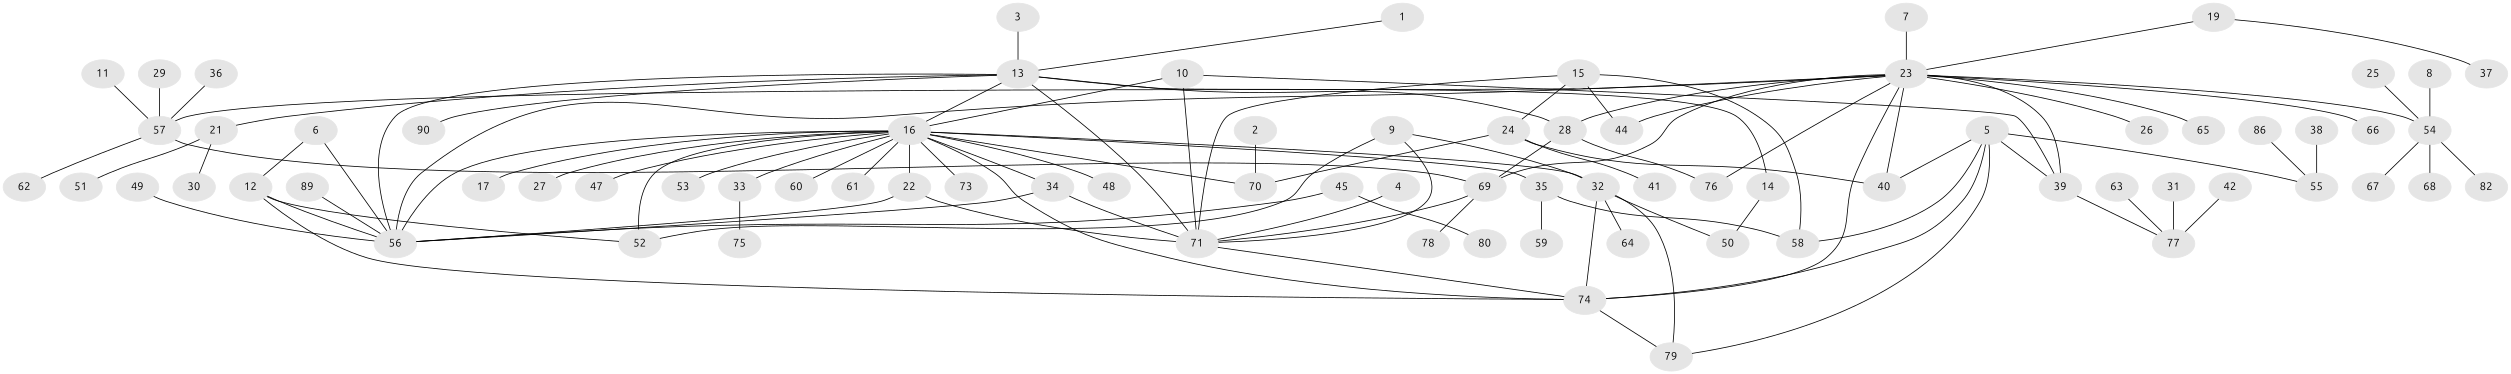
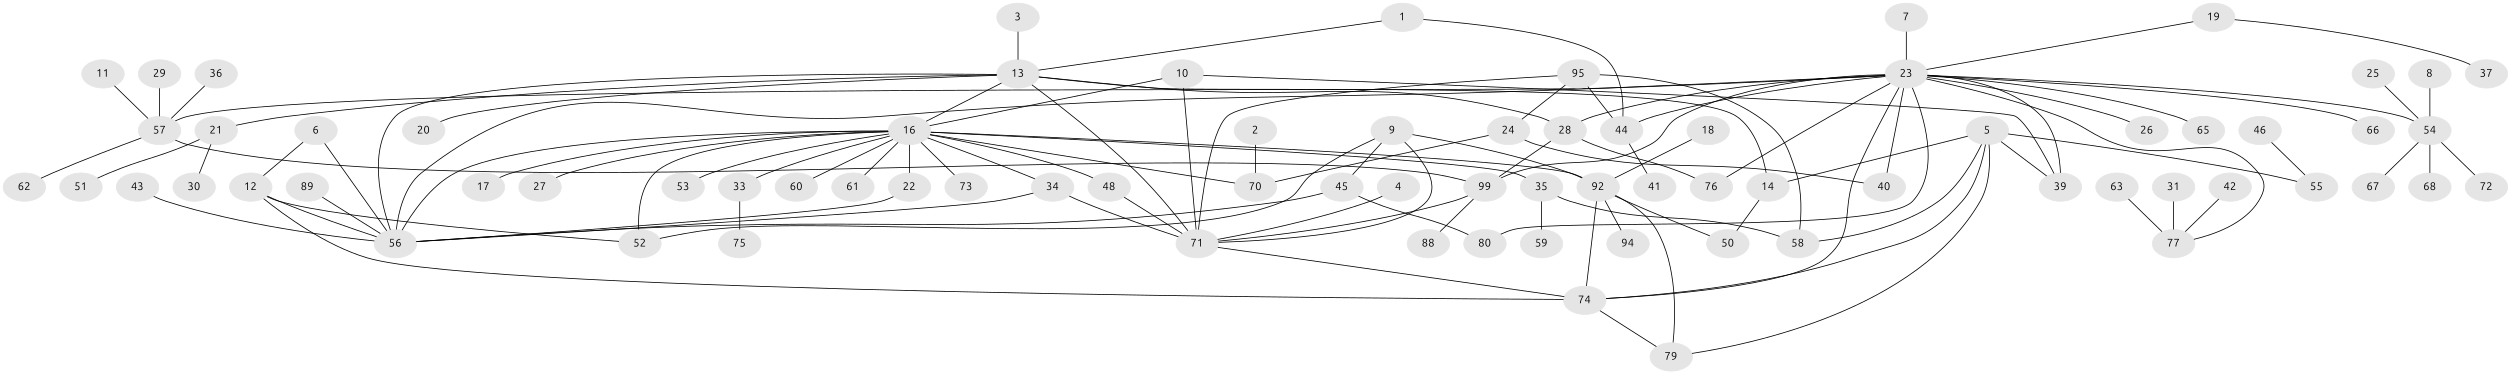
edge "1" -- "44": added
node "15": label "15" -> "95"
node "90": label "90" -> "20"
node "18": added
node "86": label "86" -> "46"
node "38": removed
edge "9" -- "45": added
edge "5" -- "40": now "5" -- "14"
edge "24" -- "41": now "44" -- "41"
node "49": label "49" -> "43"
node "47": removed
node "69": label "69" -> "99"
node "32": label "32" -> "92"
node "82": label "82" -> "72"
edge "39" -- "77": now "23" -- "77"
edge "22" -- "71": now "48" -- "71"
edge "23" -- "80": added
node "78": label "78" -> "88"
node "64": label "64" -> "94"
edge "16" -- "74": removed
